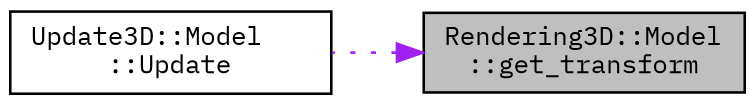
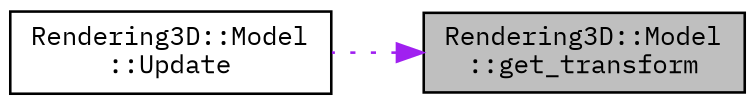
node "Update3D::Model ::Update": label "Update3D::Model ::Update" -> "Rendering3D::Model ::Update"
